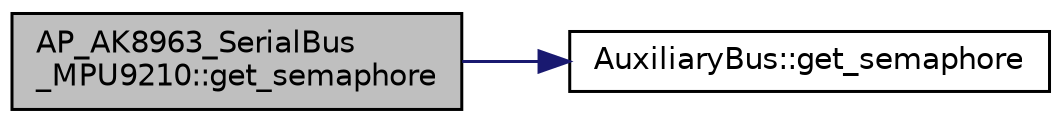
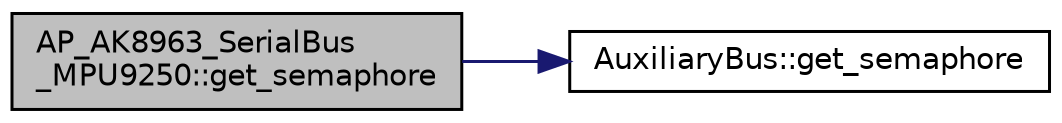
node "AP_AK8963_SerialBus _MPU9210::get_semaphore": label "AP_AK8963_SerialBus _MPU9210::get_semaphore" -> "AP_AK8963_SerialBus _MPU9250::get_semaphore"
